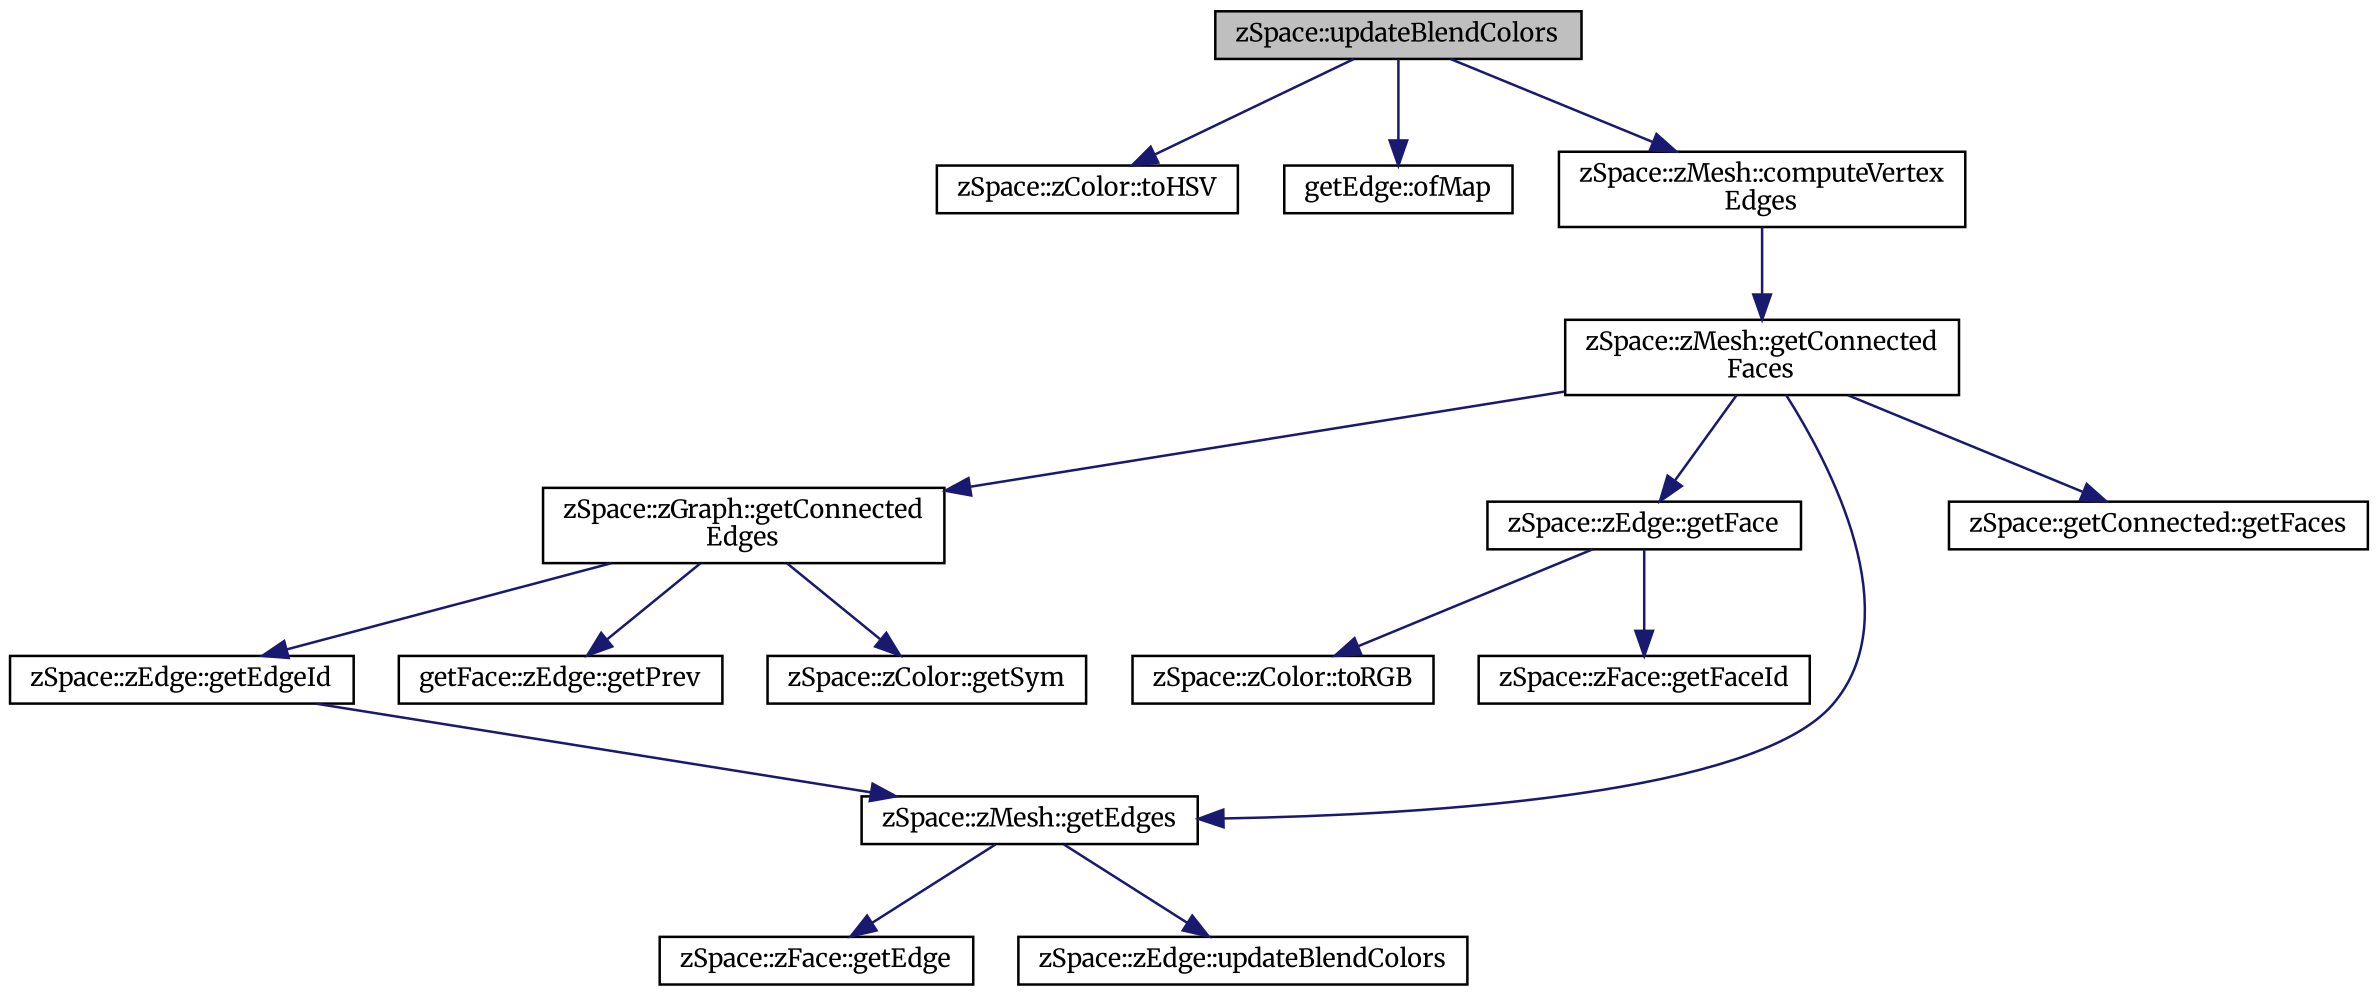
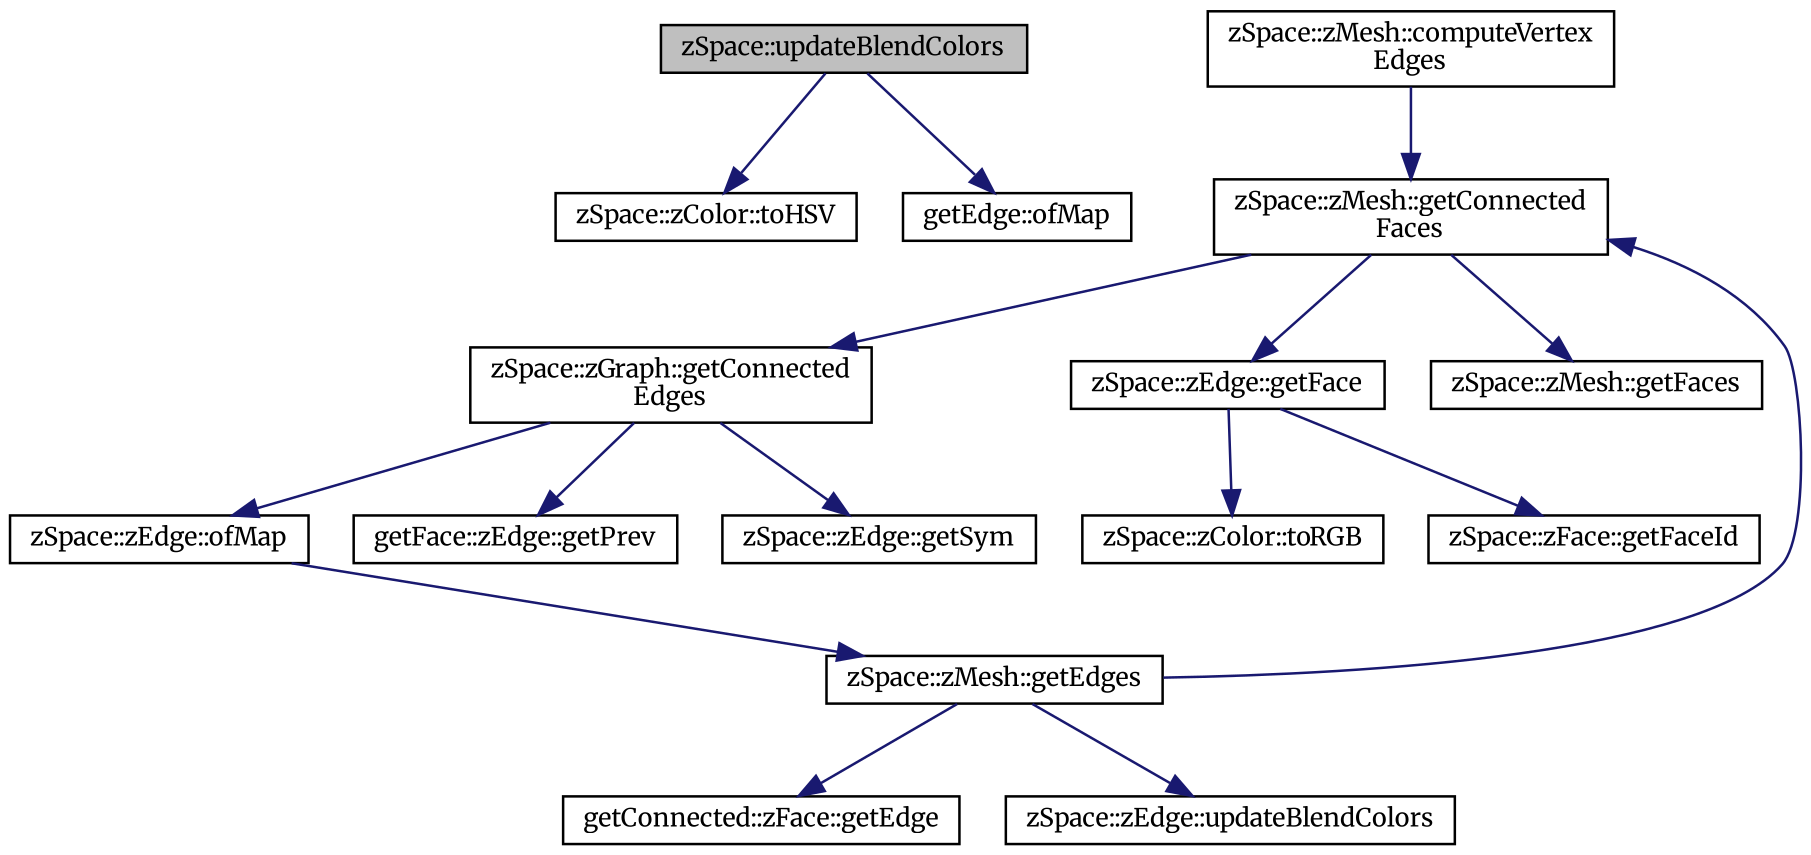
edge "zSpace::updateBlendColors" -> "zSpace::zMesh::computeVertex Edges": removed
node "zSpace::getConnected::getFaces": label "zSpace::getConnected::getFaces" -> "zSpace::zMesh::getFaces"
node "zSpace::zEdge::getEdgeId": label "zSpace::zEdge::getEdgeId" -> "zSpace::zEdge::ofMap"
node "zSpace::zColor::getSym": label "zSpace::zColor::getSym" -> "zSpace::zEdge::getSym"
edge "zSpace::zMesh::getConnected Faces" -> "zSpace::zMesh::getEdges": reversed
node "zSpace::zFace::getEdge": label "zSpace::zFace::getEdge" -> "getConnected::zFace::getEdge"
